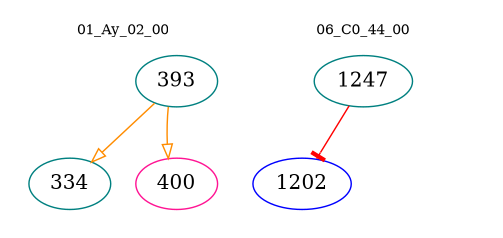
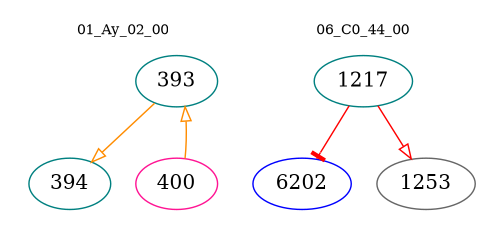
node "1247": label "1247" -> "1217"
edge "393" -> "400": reversed
node "334": label "334" -> "394"
node "1202": label "1202" -> "6202"
node "1253": added
